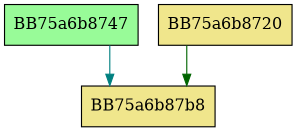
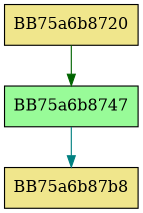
edge "BB75a6b8720" -> "BB75a6b87b8": now "BB75a6b8720" -> "BB75a6b8747"
